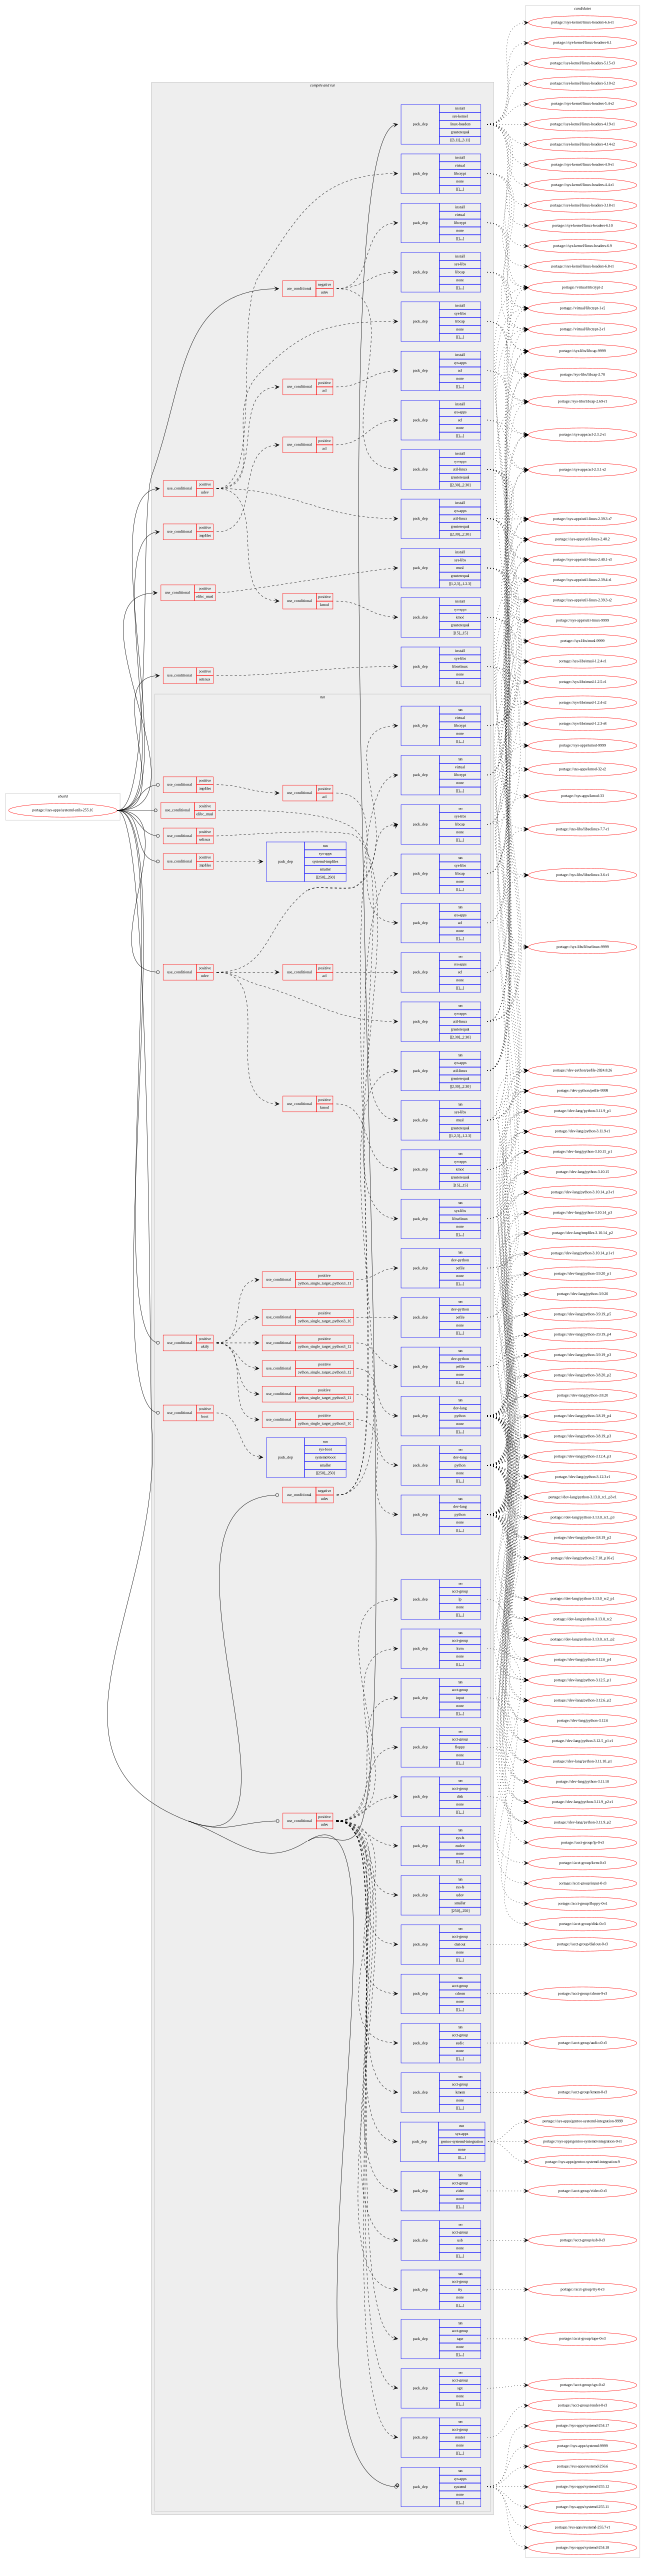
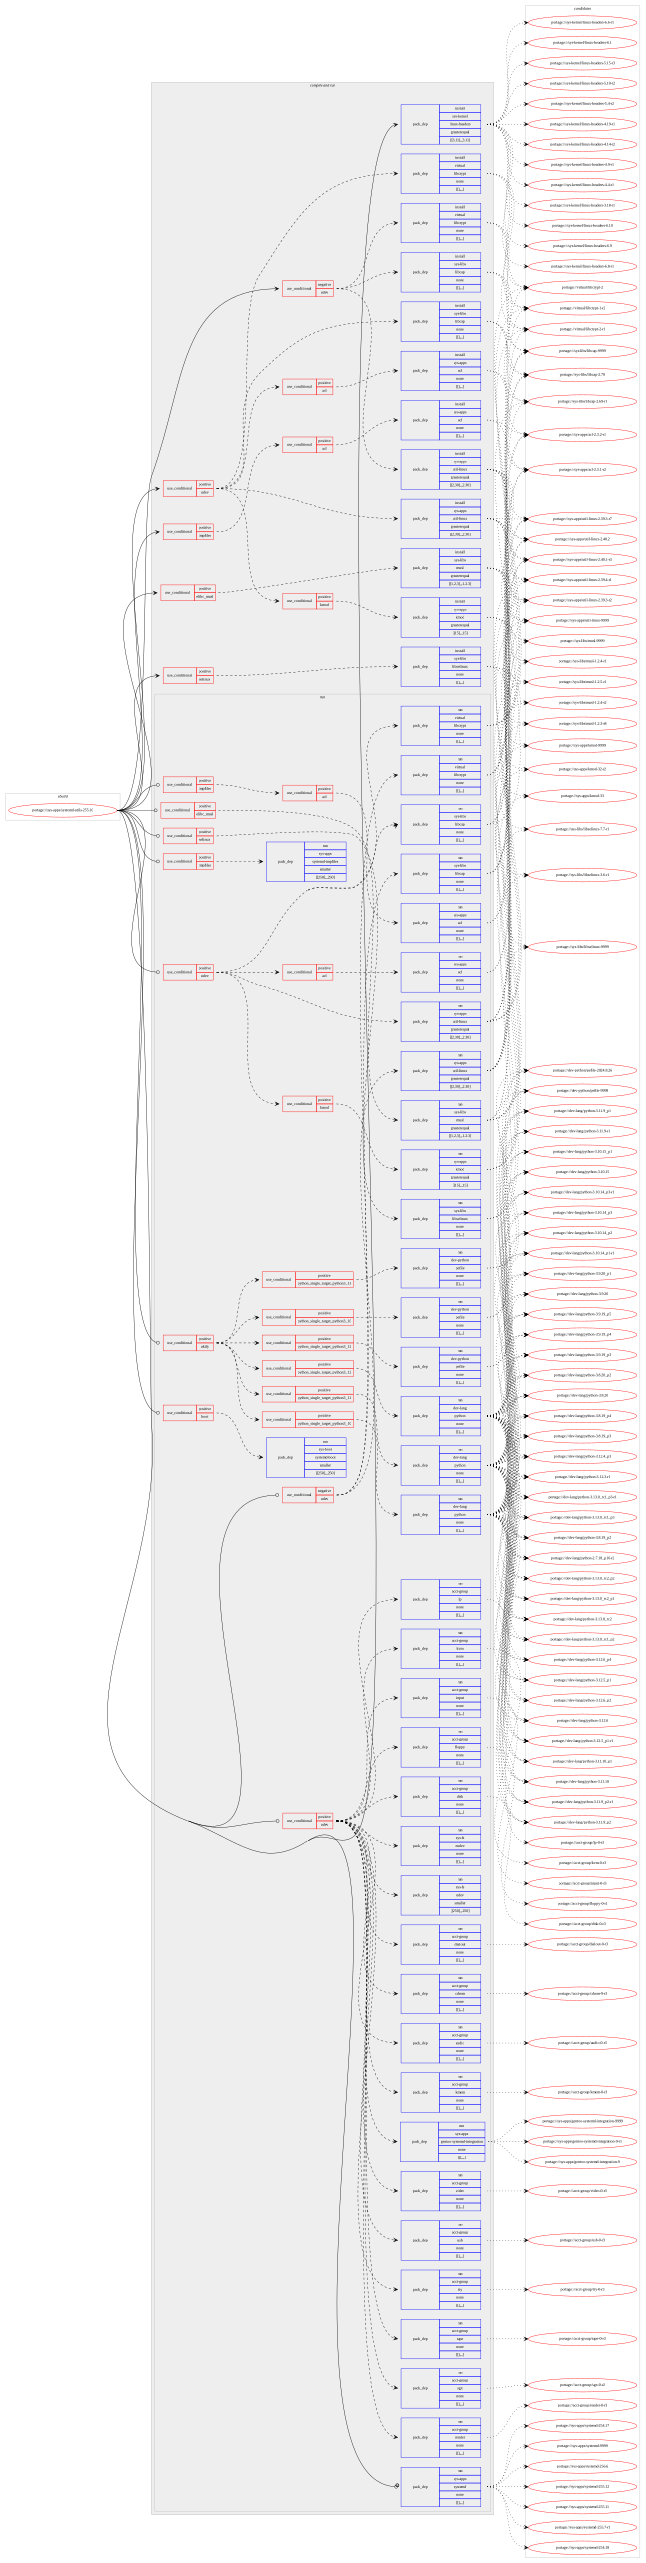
node "portage://dev-lang/tmpfiles-3.10.14_p2": label "portage://dev-lang/tmpfiles-3.10.14_p2" -> "portage://dev-lang/python-3.10.14_p2"
node "portage://dev-lang/python-3.13.0_rc2_p2": added
